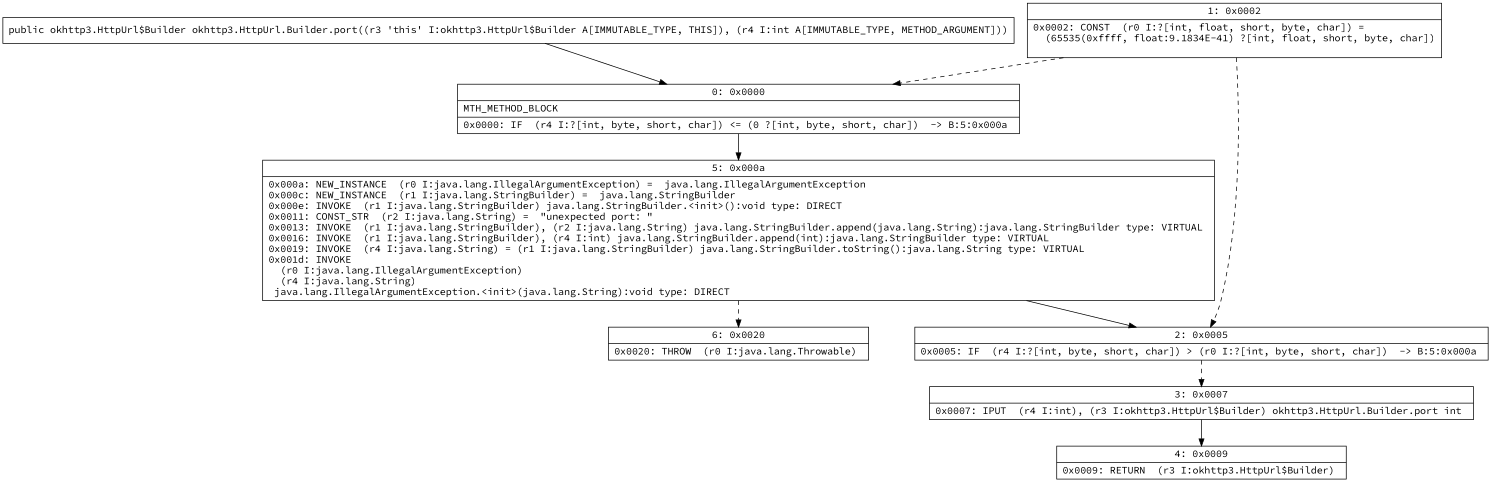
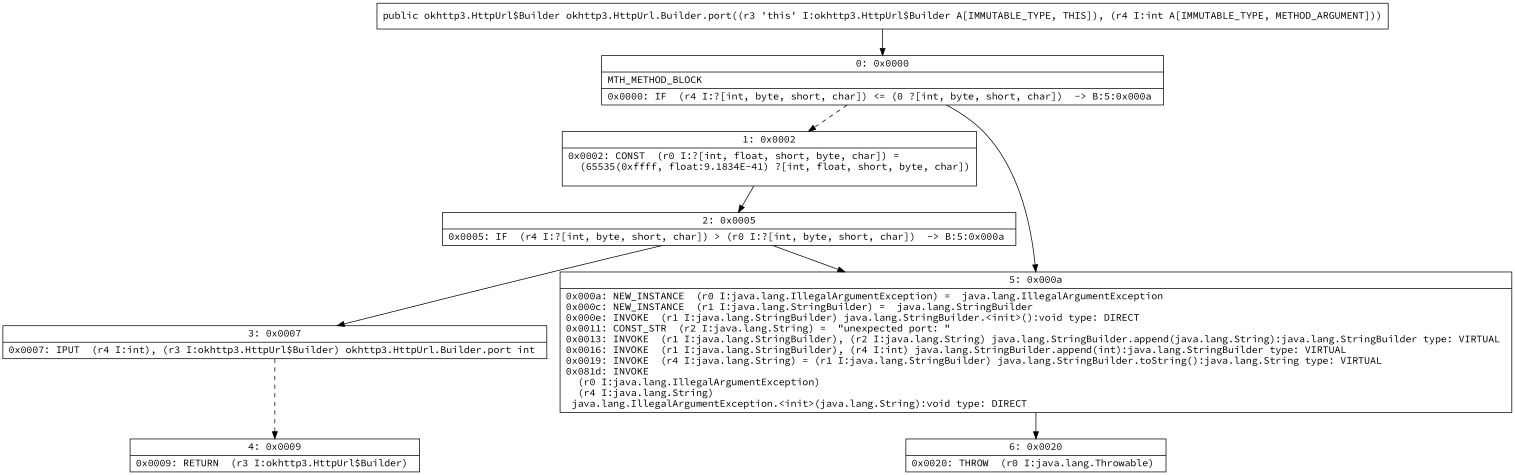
edge "1: 0x0002" -> "0: 0x0000": reversed
edge "1: 0x0002" -> "2: 0x0005": style dashed -> solid
node "5: 0x000a": text "0x001d: INVOKE" -> "0x081d: INVOKE"
edge "5: 0x000a" -> "6: 0x0020": style dashed -> solid
edge "5: 0x000a" -> "2: 0x0005": reversed
edge "2: 0x0005" -> "3: 0x0007": style dashed -> solid
edge "3: 0x0007" -> "4: 0x0009": style solid -> dashed
